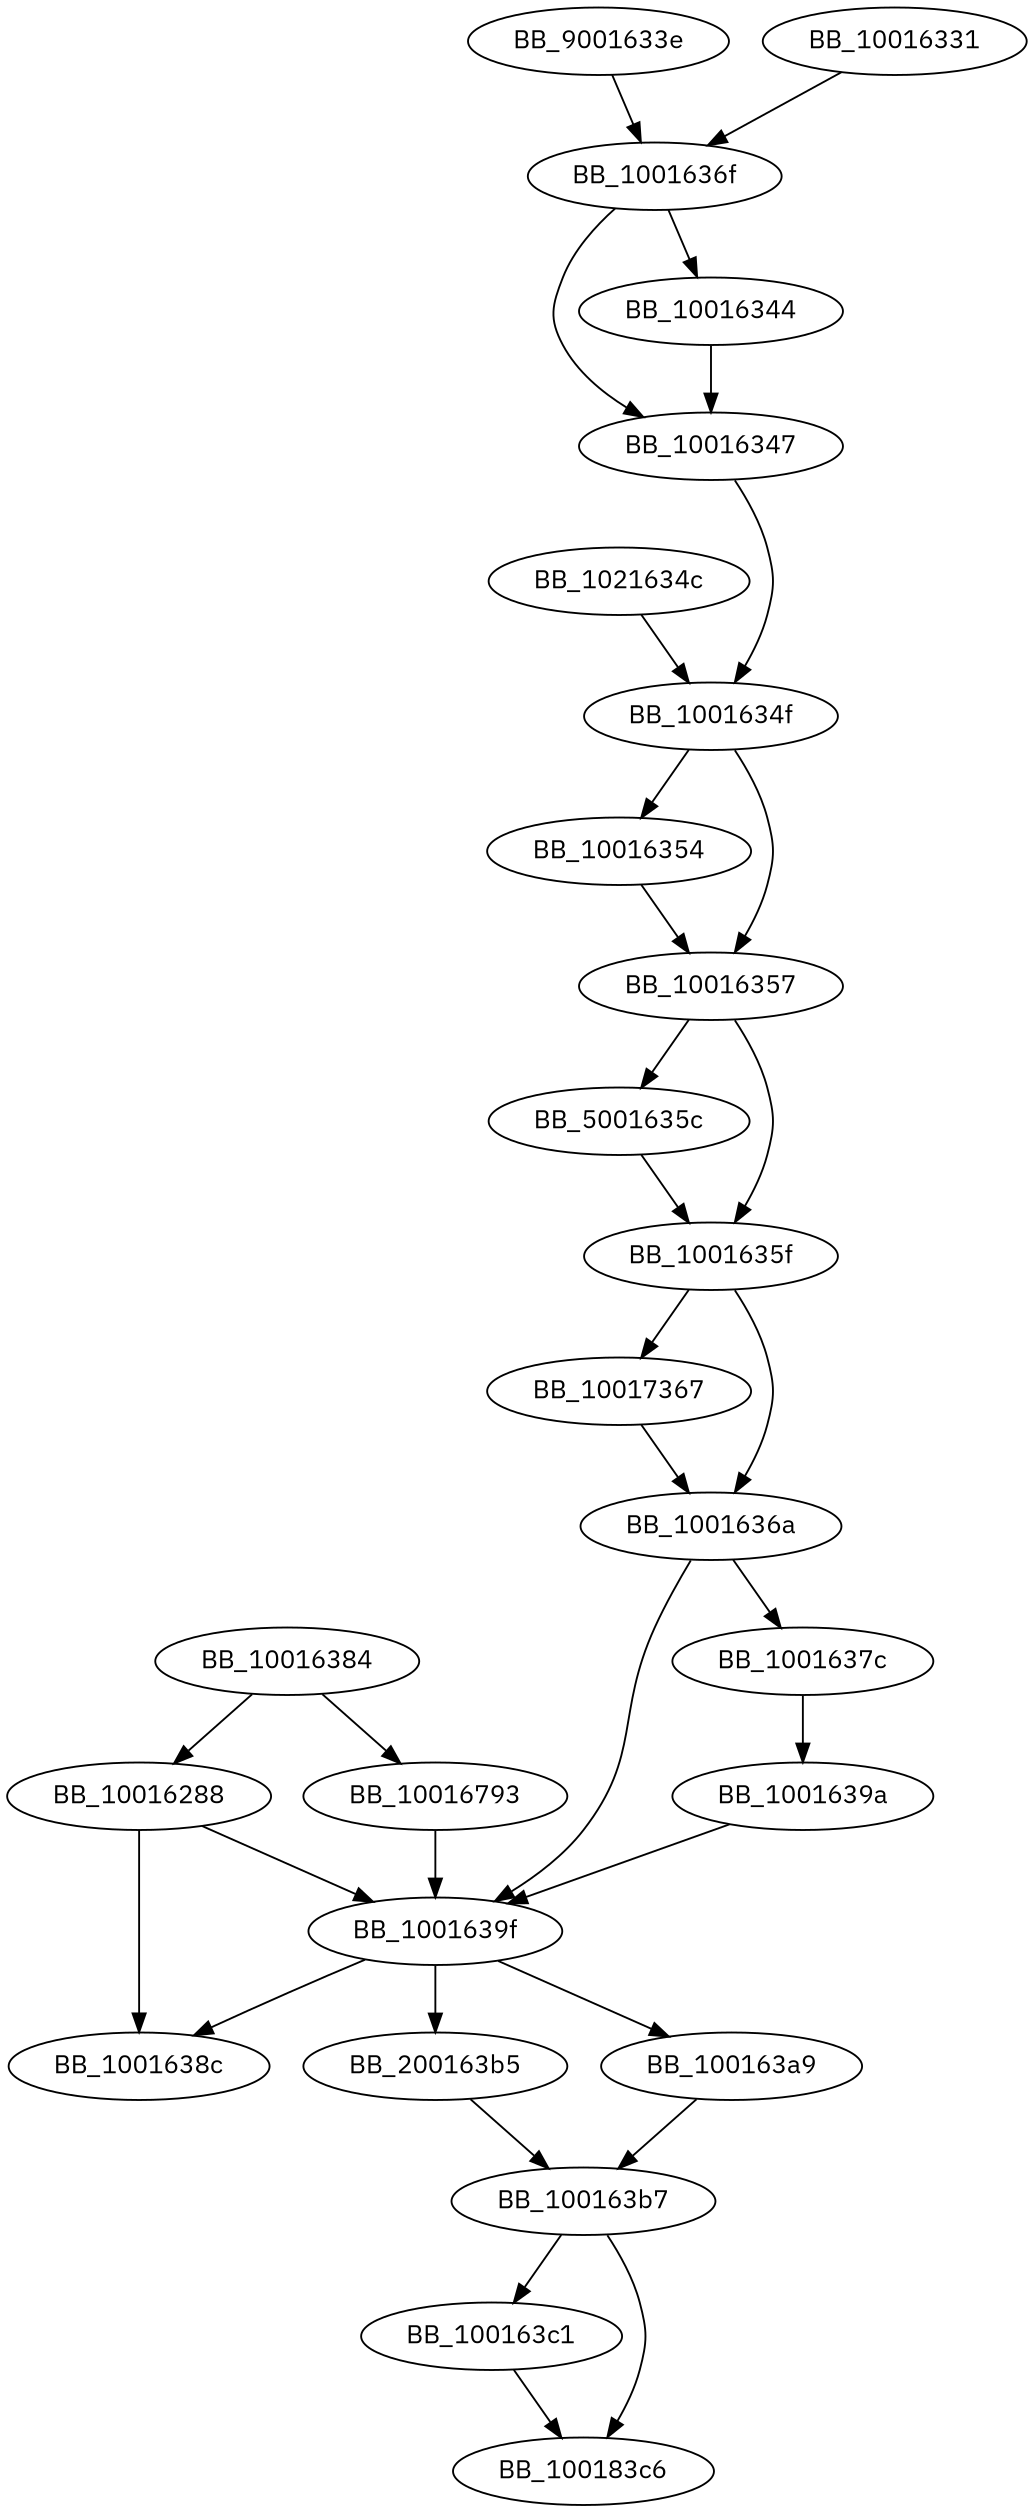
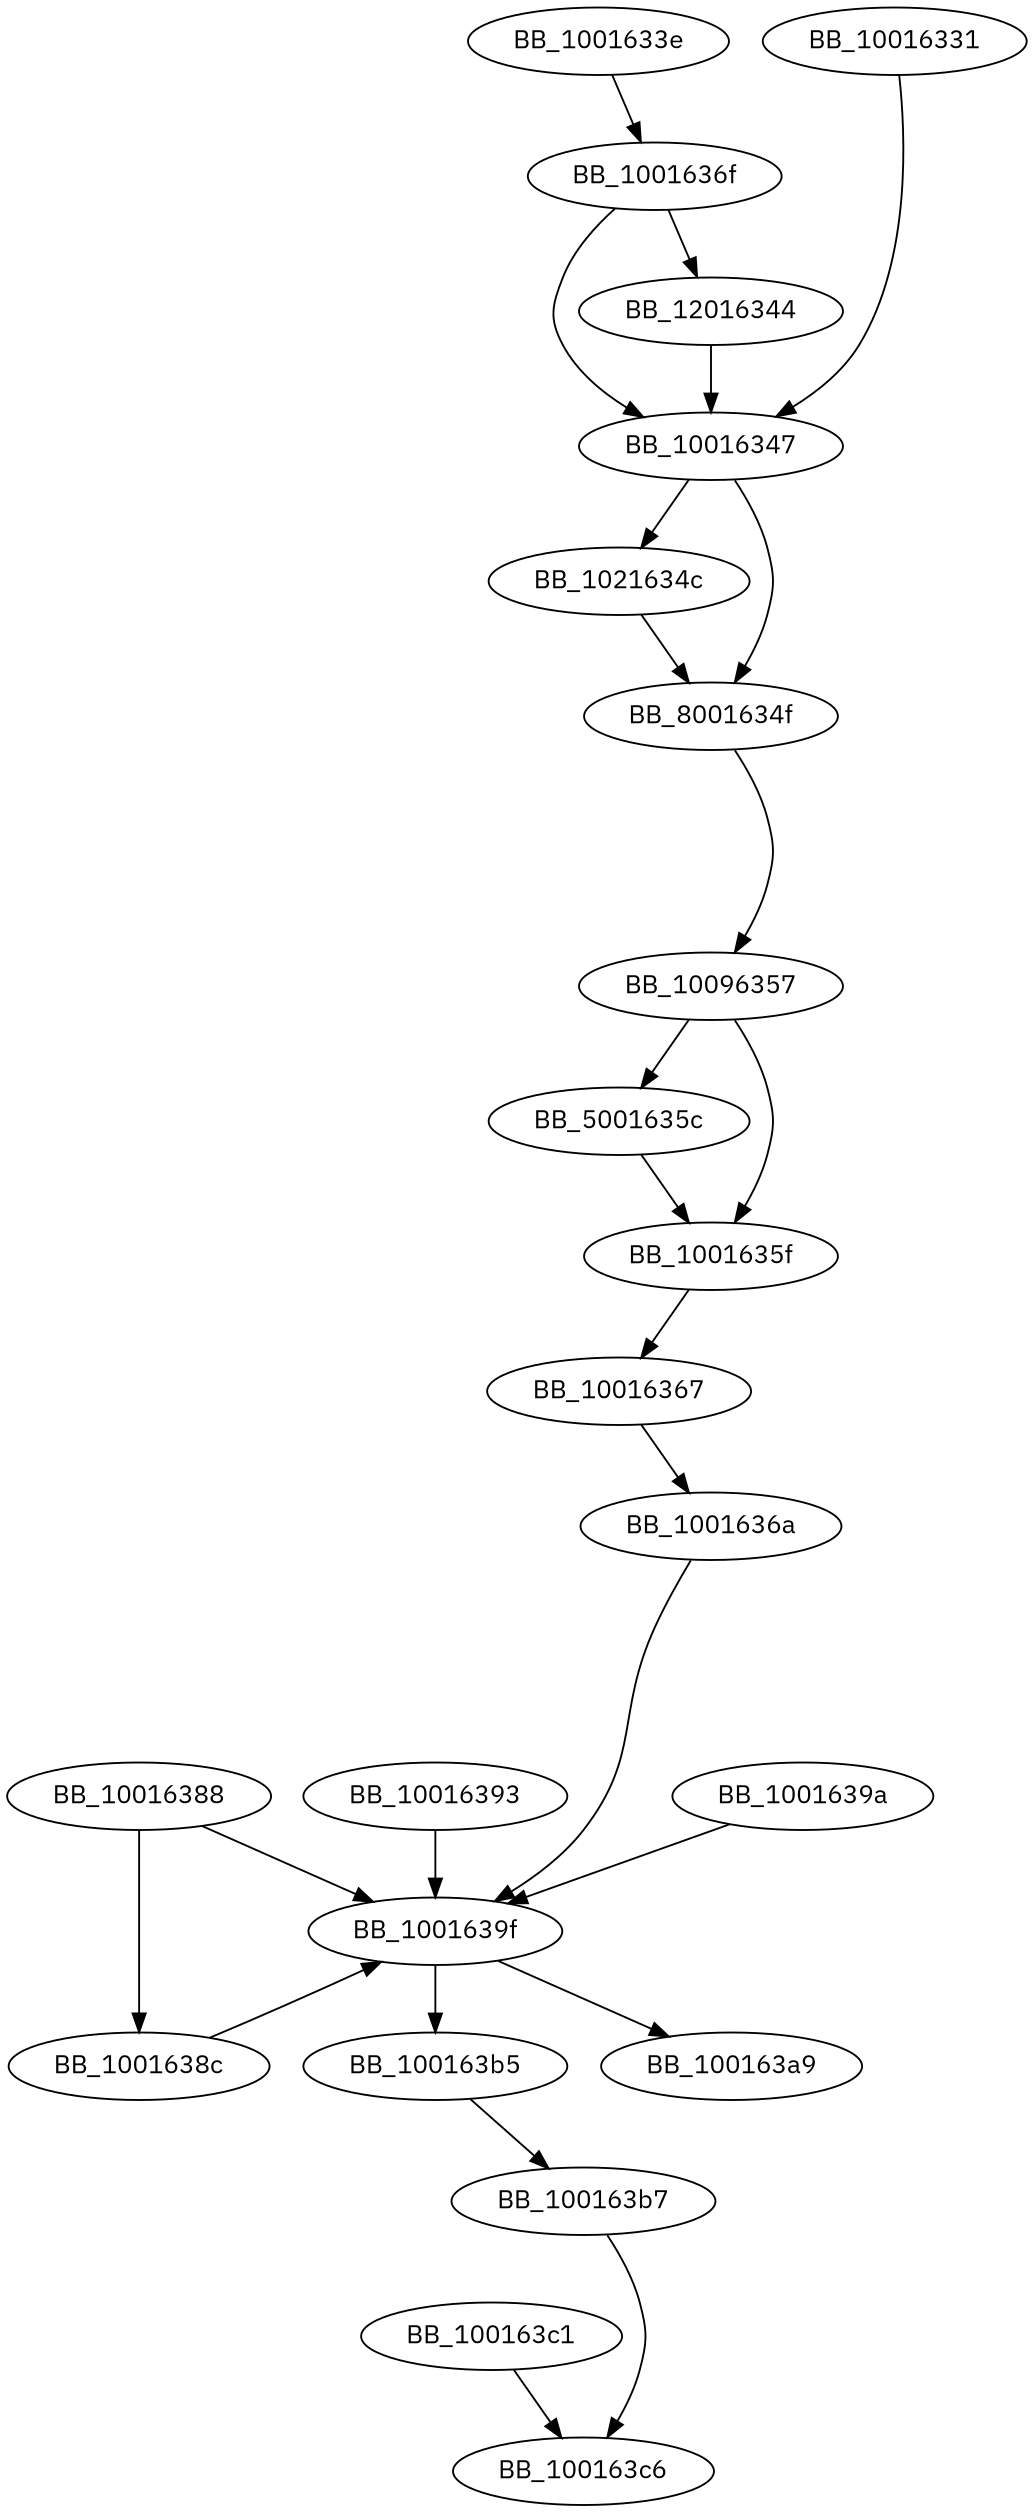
node "BB_9001633e": label "BB_9001633e" -> "BB_1001633e"
edge "BB_10016331" -> "BB_1001636f": now "BB_10016331" -> "BB_10016347"
node "BB_10016344": label "BB_10016344" -> "BB_12016344"
edge "BB_10016347" -> "BB_1021634c": added
node "BB_1001634f": label "BB_1001634f" -> "BB_8001634f"
node "BB_10016354": removed
node "BB_10016357": label "BB_10016357" -> "BB_10096357"
edge "BB_1001635f" -> "BB_1001636a": removed
node "BB_10017367": label "BB_10017367" -> "BB_10016367"
node "BB_10016384": removed
node "BB_1001637c": removed
node "BB_10016288": label "BB_10016288" -> "BB_10016388"
node "BB_10016793": label "BB_10016793" -> "BB_10016393"
edge "BB_1001639f" -> "BB_1001638c": reversed
node "BB_200163b5": label "BB_200163b5" -> "BB_100163b5"
edge "BB_100163a9" -> "BB_100163b7": removed
edge "BB_100163b7" -> "BB_100163c1": removed
node "BB_100183c6": label "BB_100183c6" -> "BB_100163c6"
